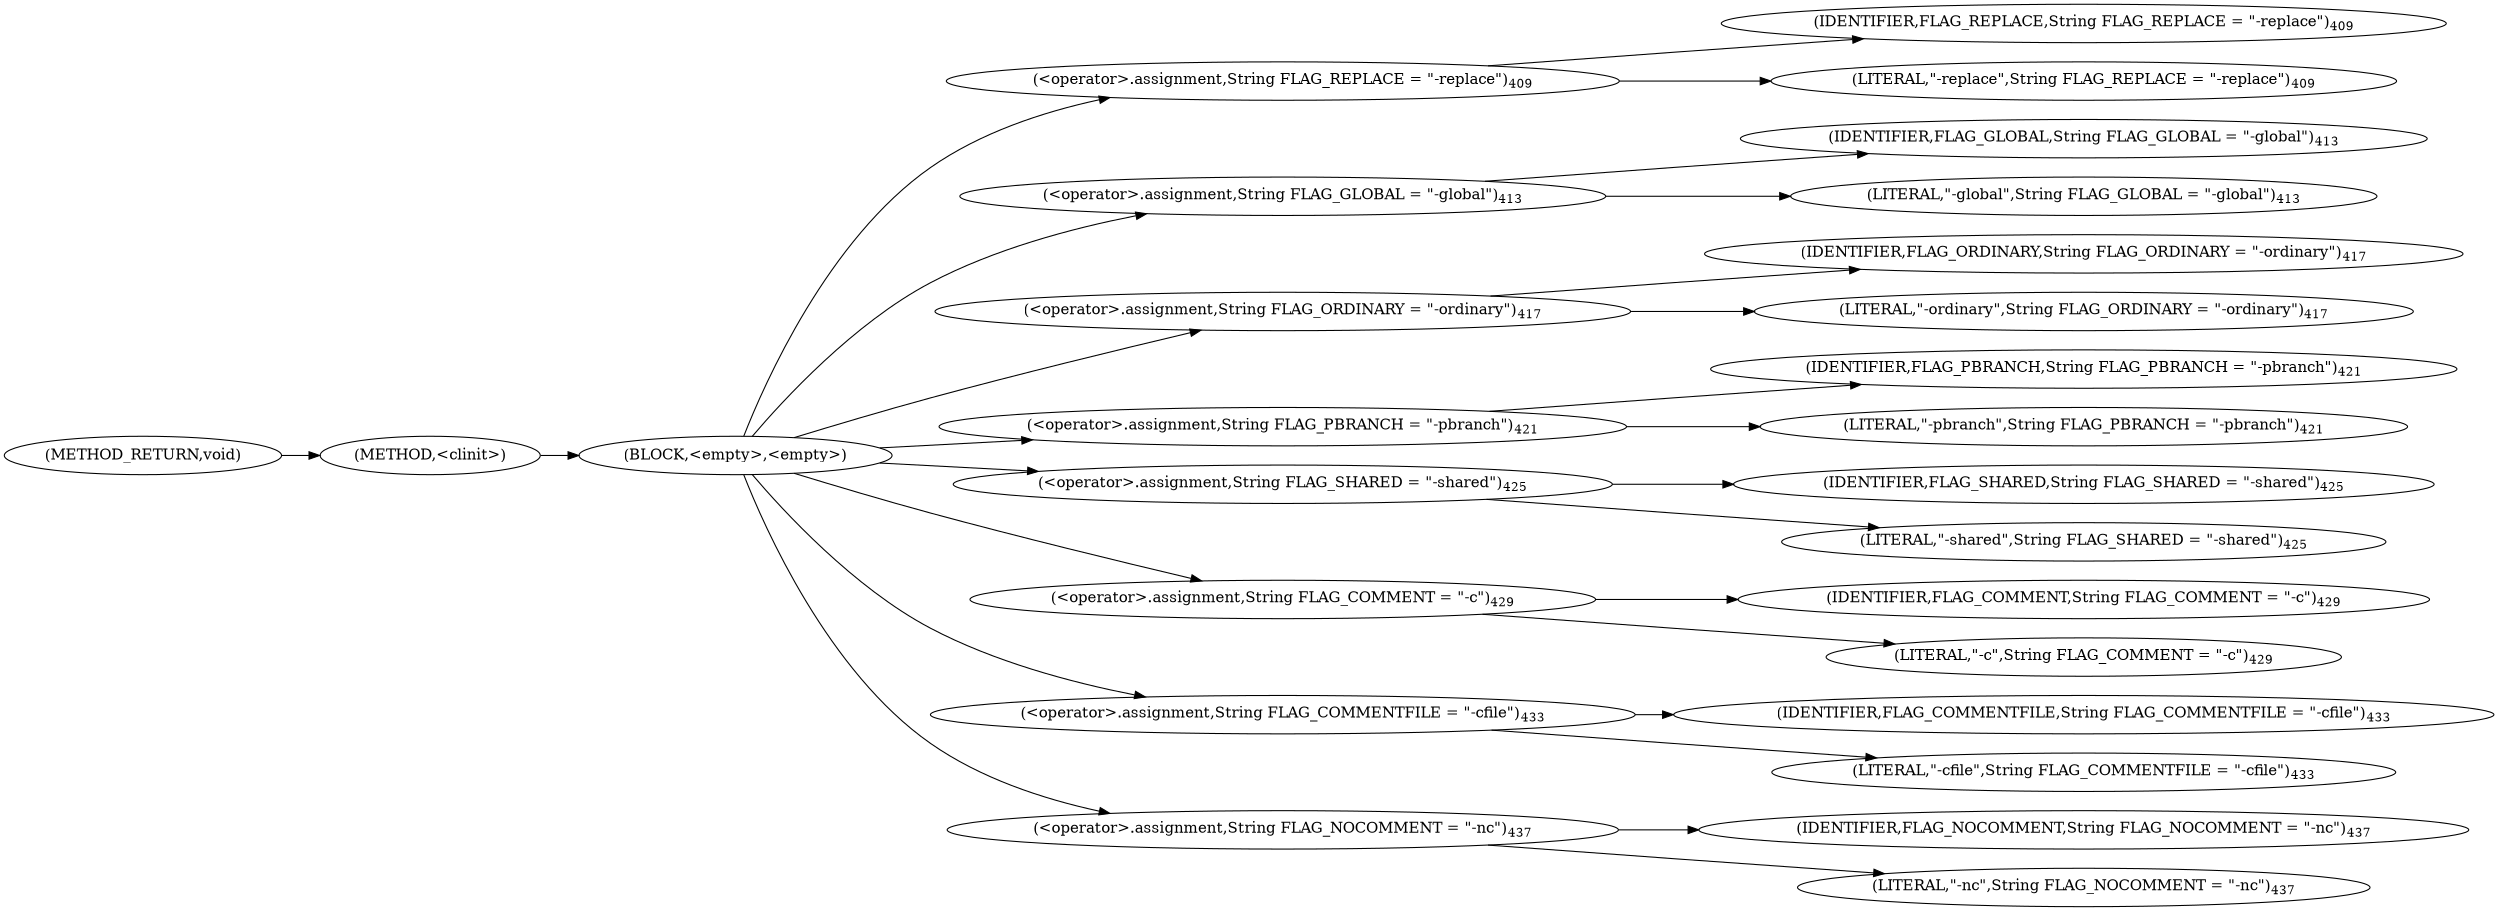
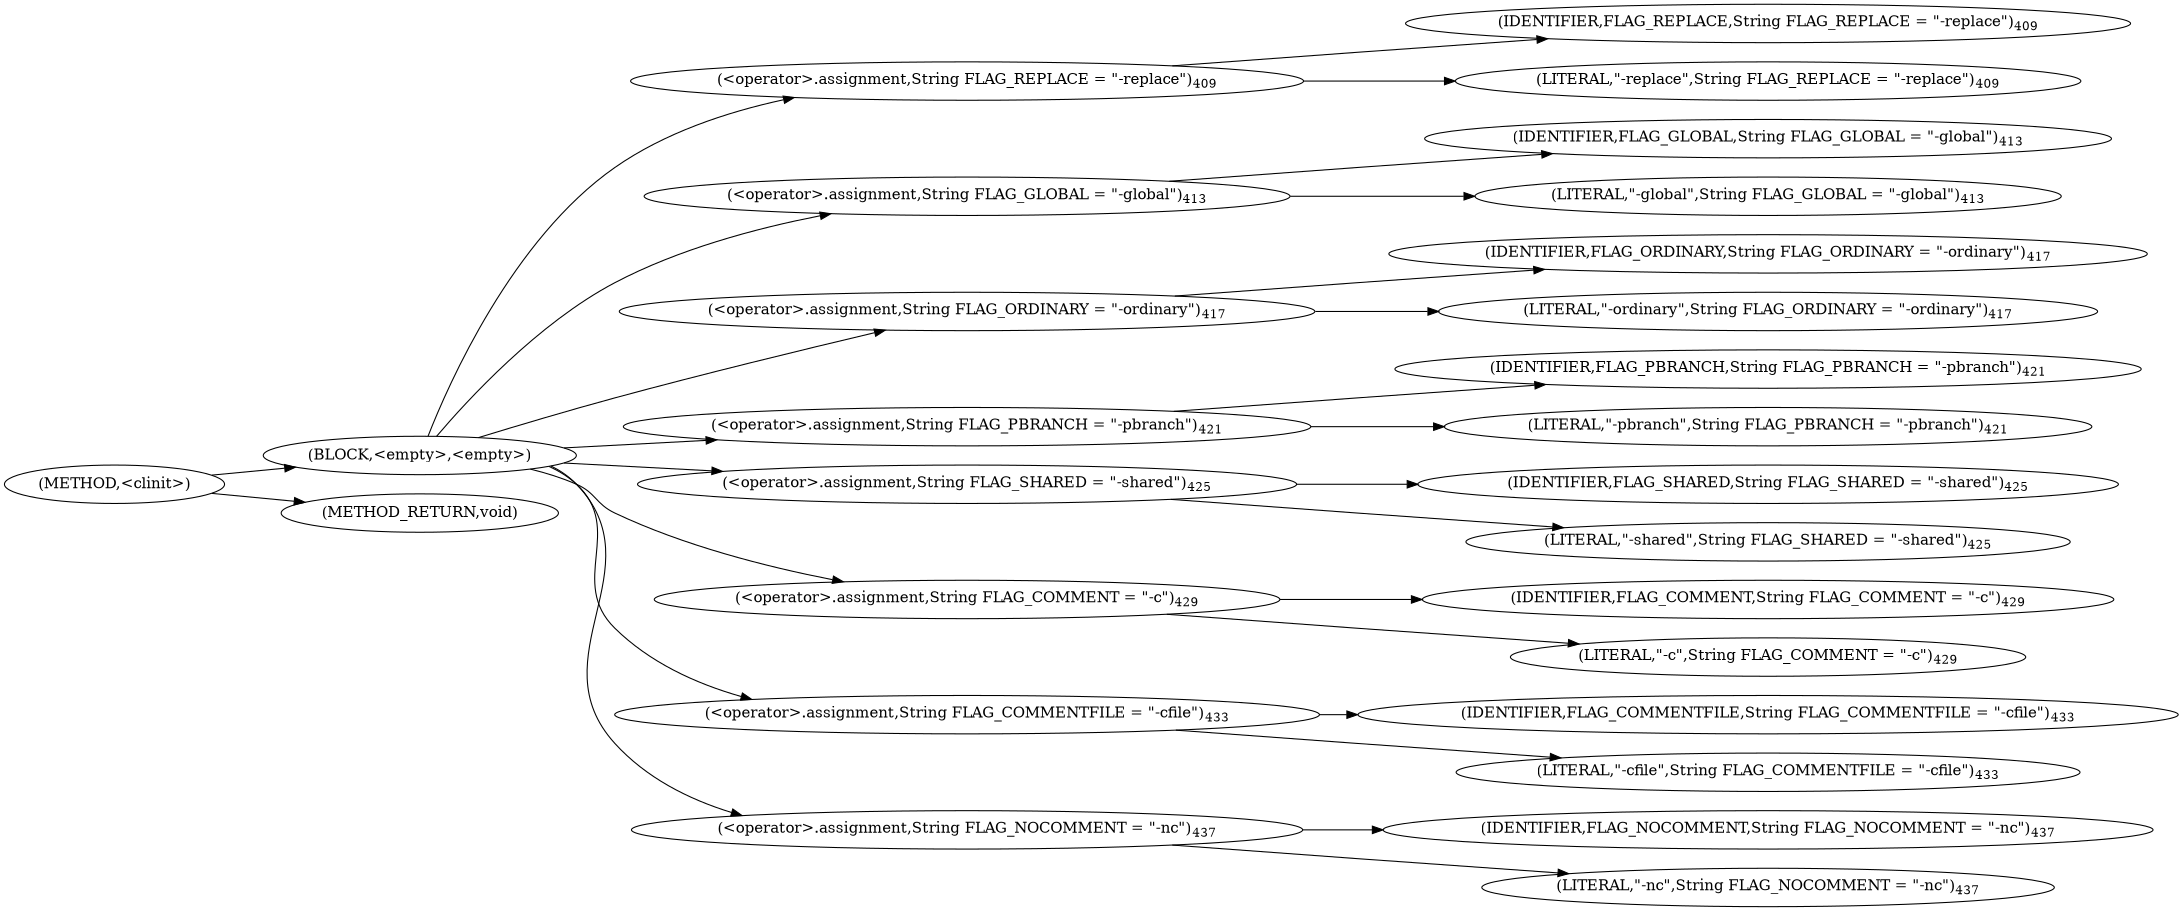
edge "(METHOD_RETURN,void)" -> "(METHOD,<clinit>)": reversed
